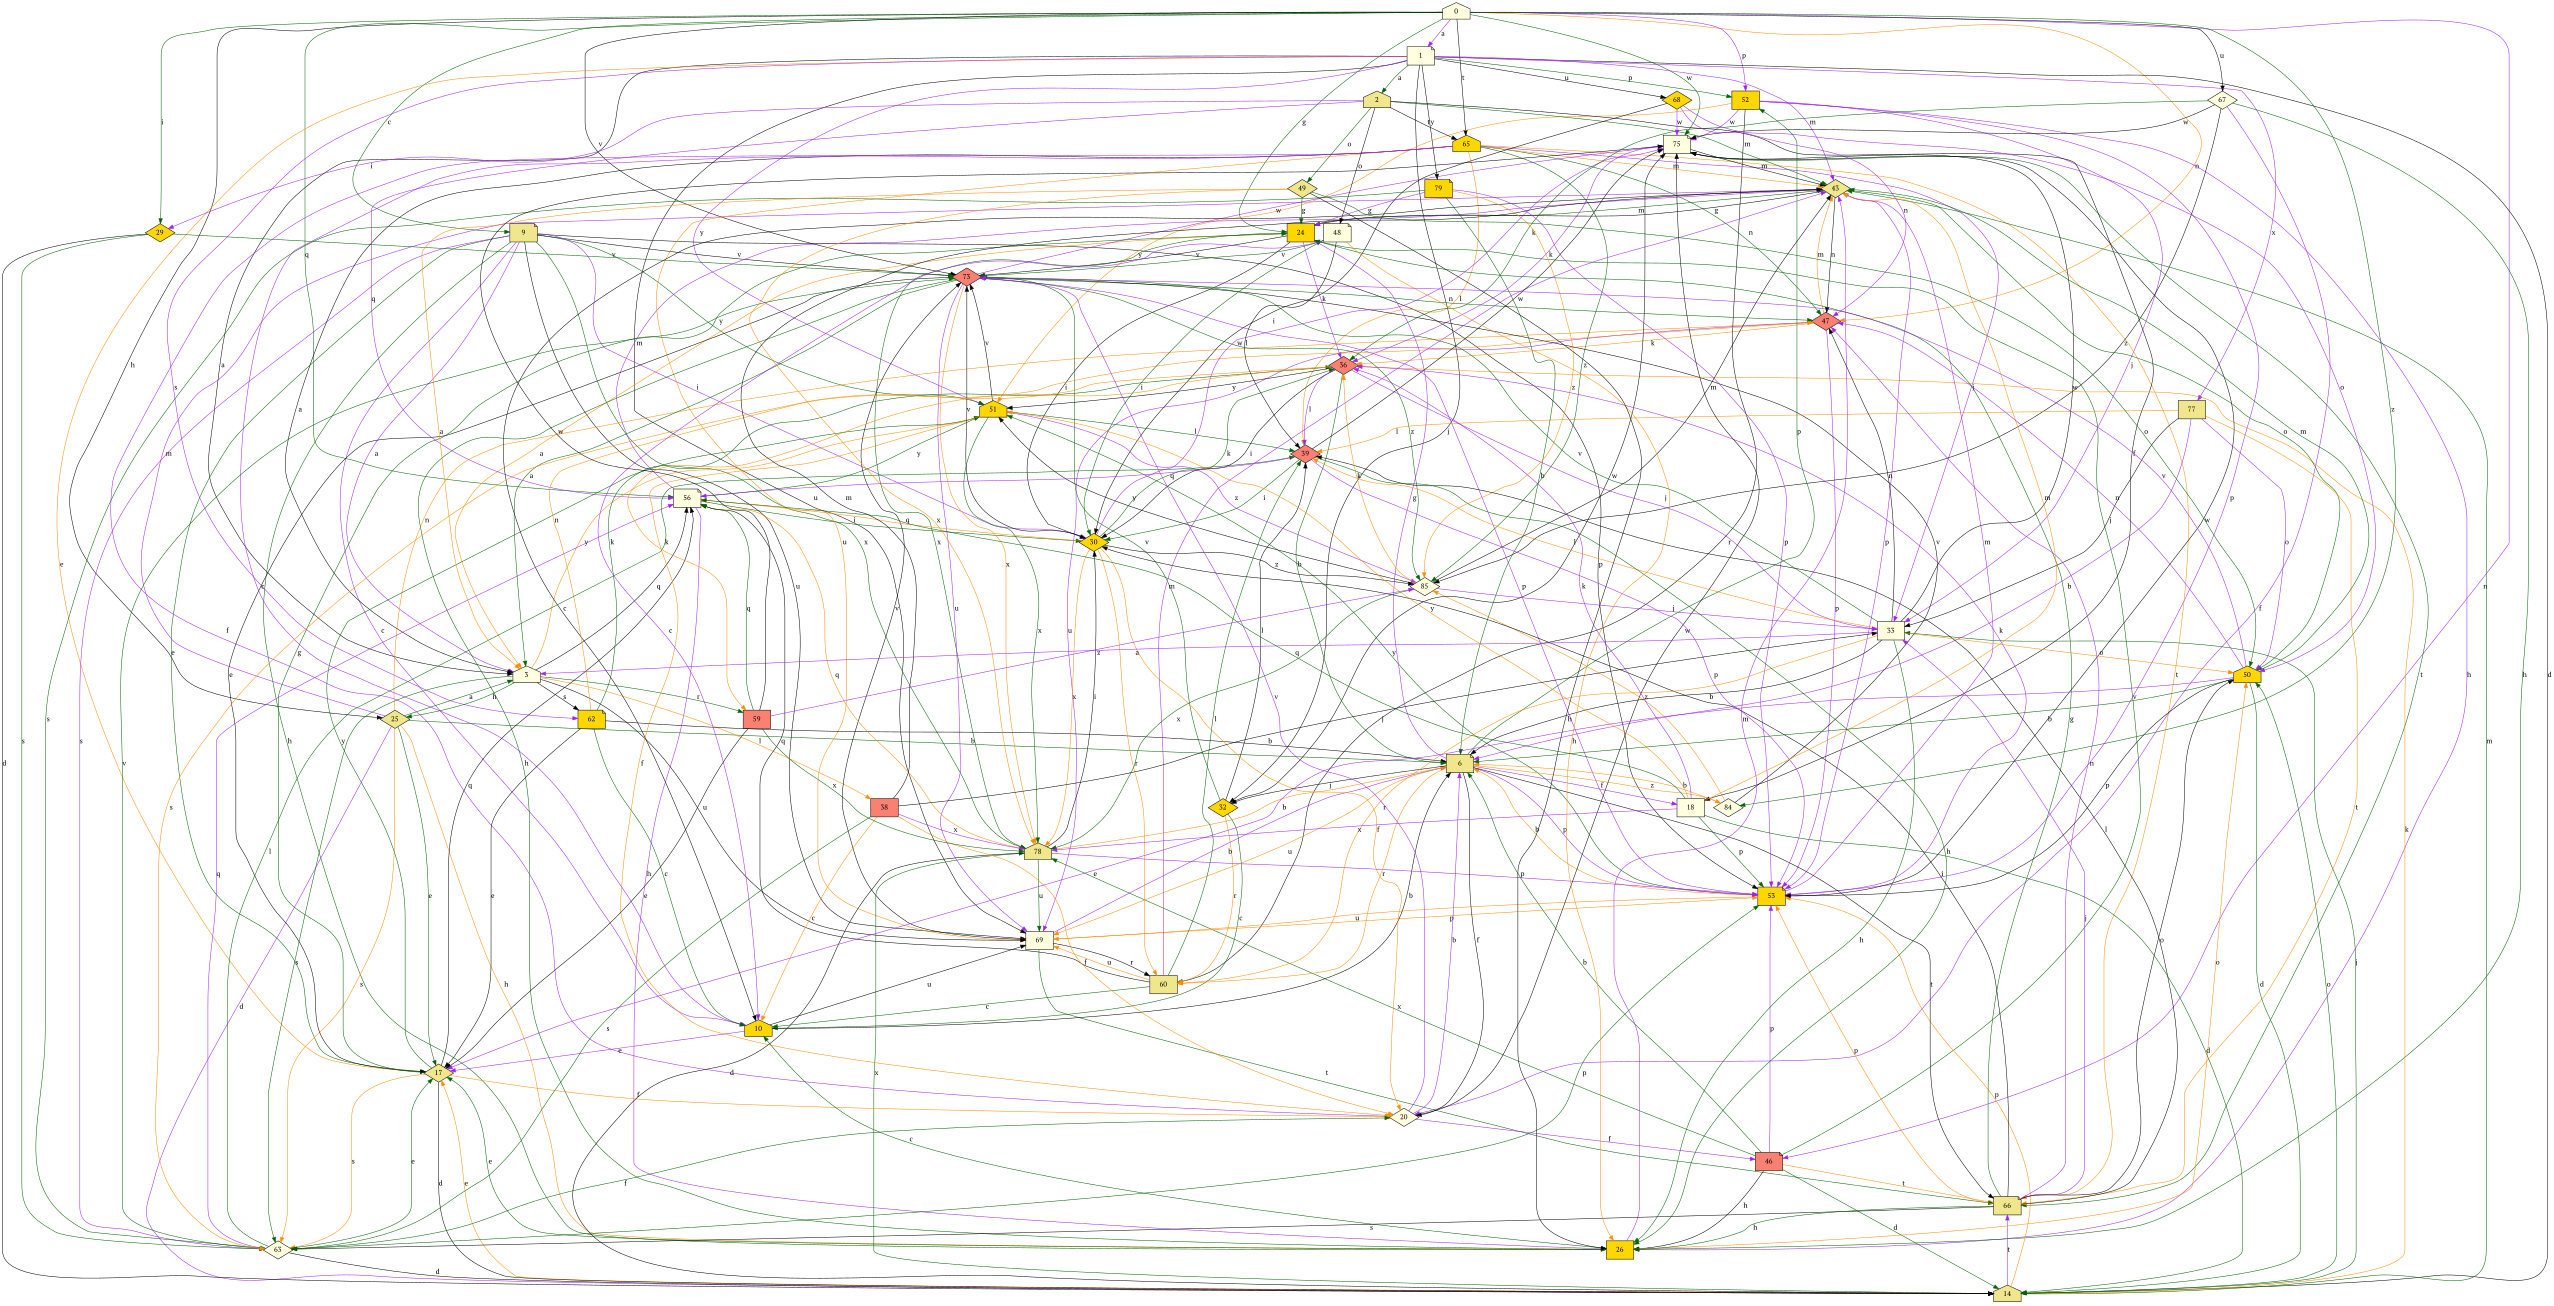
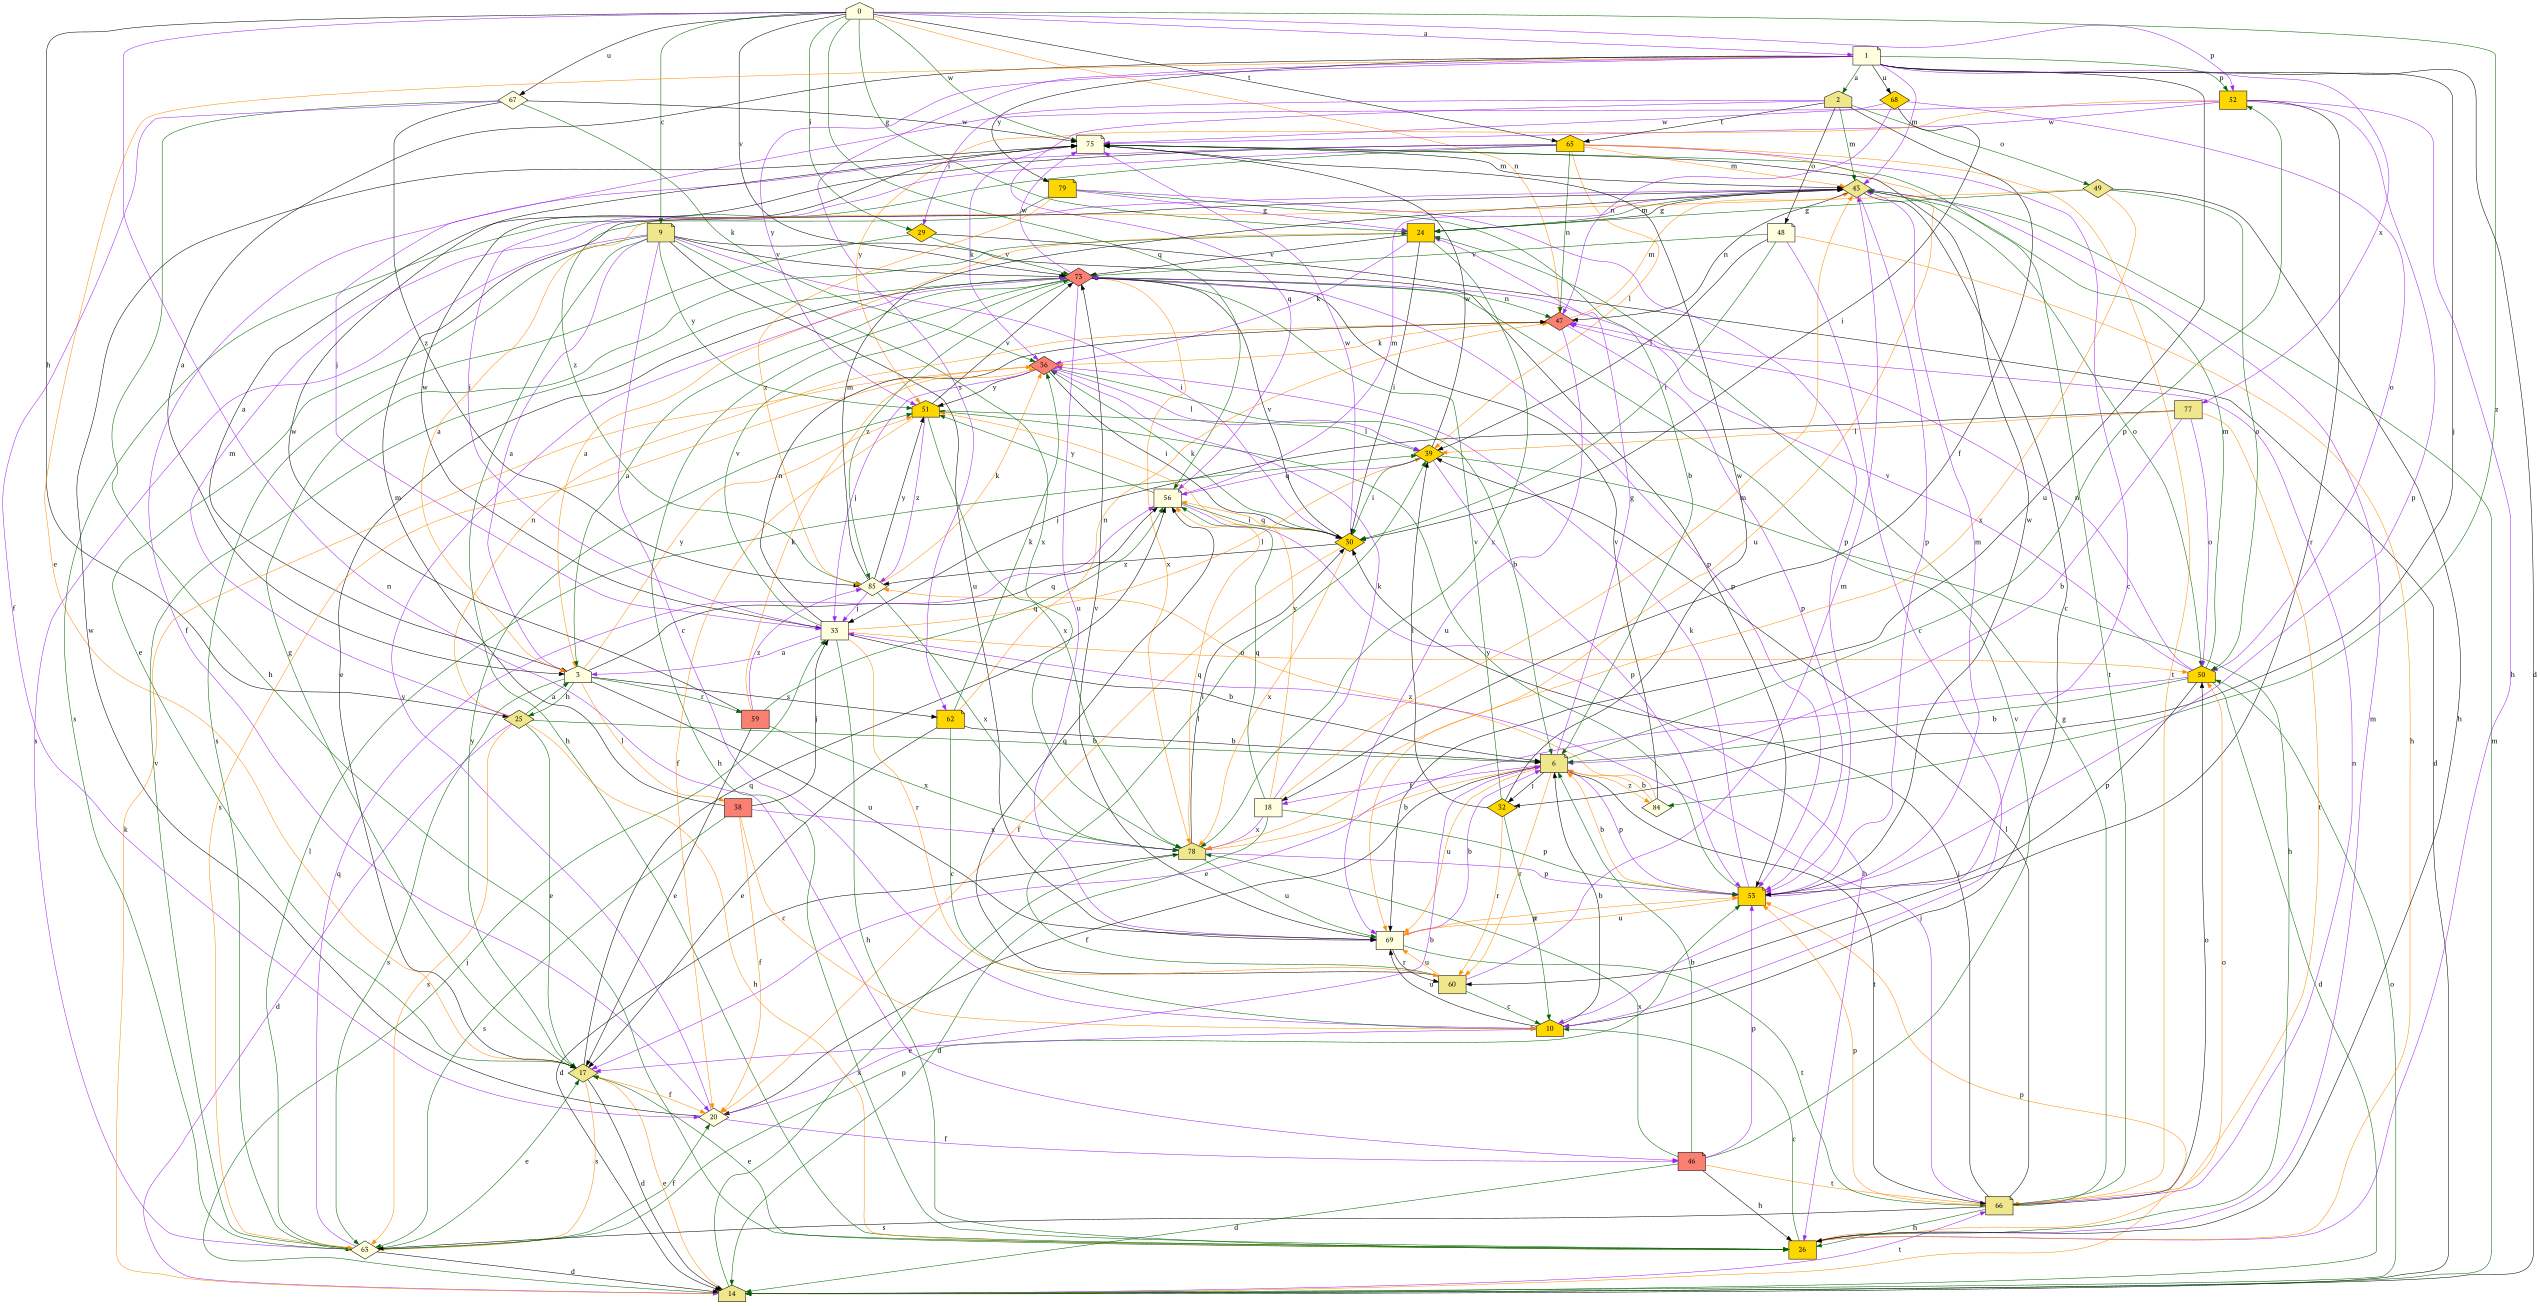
edge "36" -> "59": reversed
node "39": fillcolor salmon -> gold
edge "46" -> "24": now "46" -> "73"
edge "75" -> "66": reversed
edge "30" -> "60": removed, label "r"
